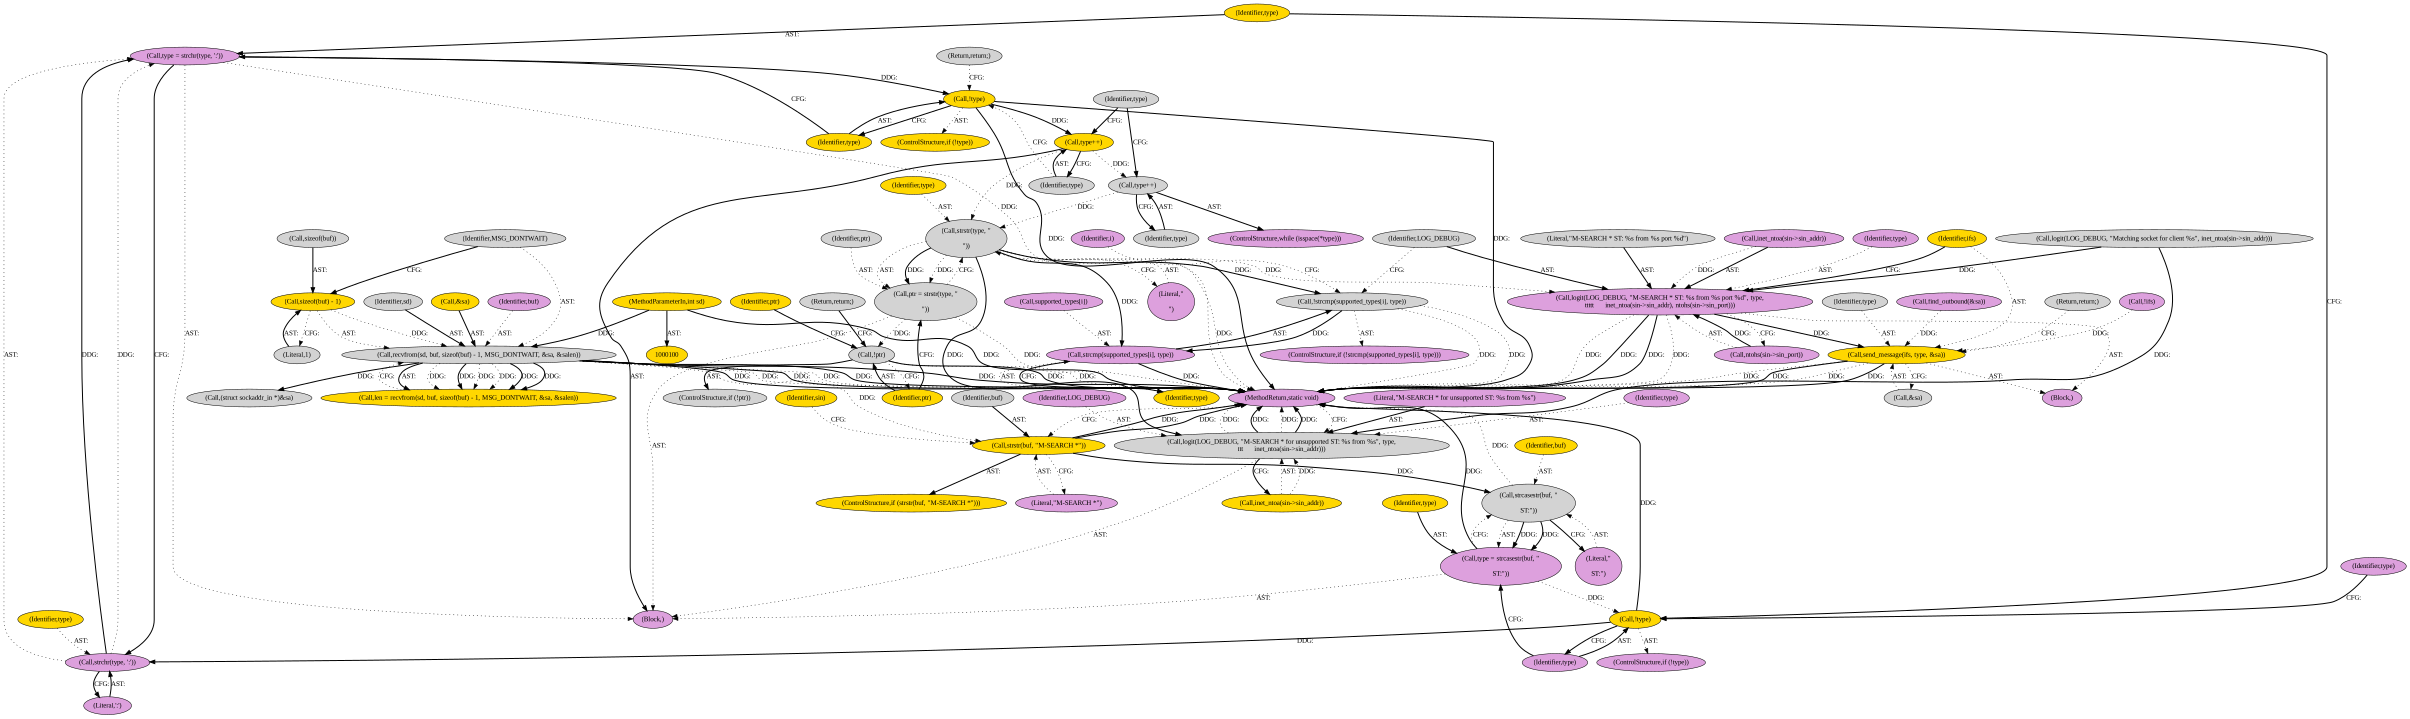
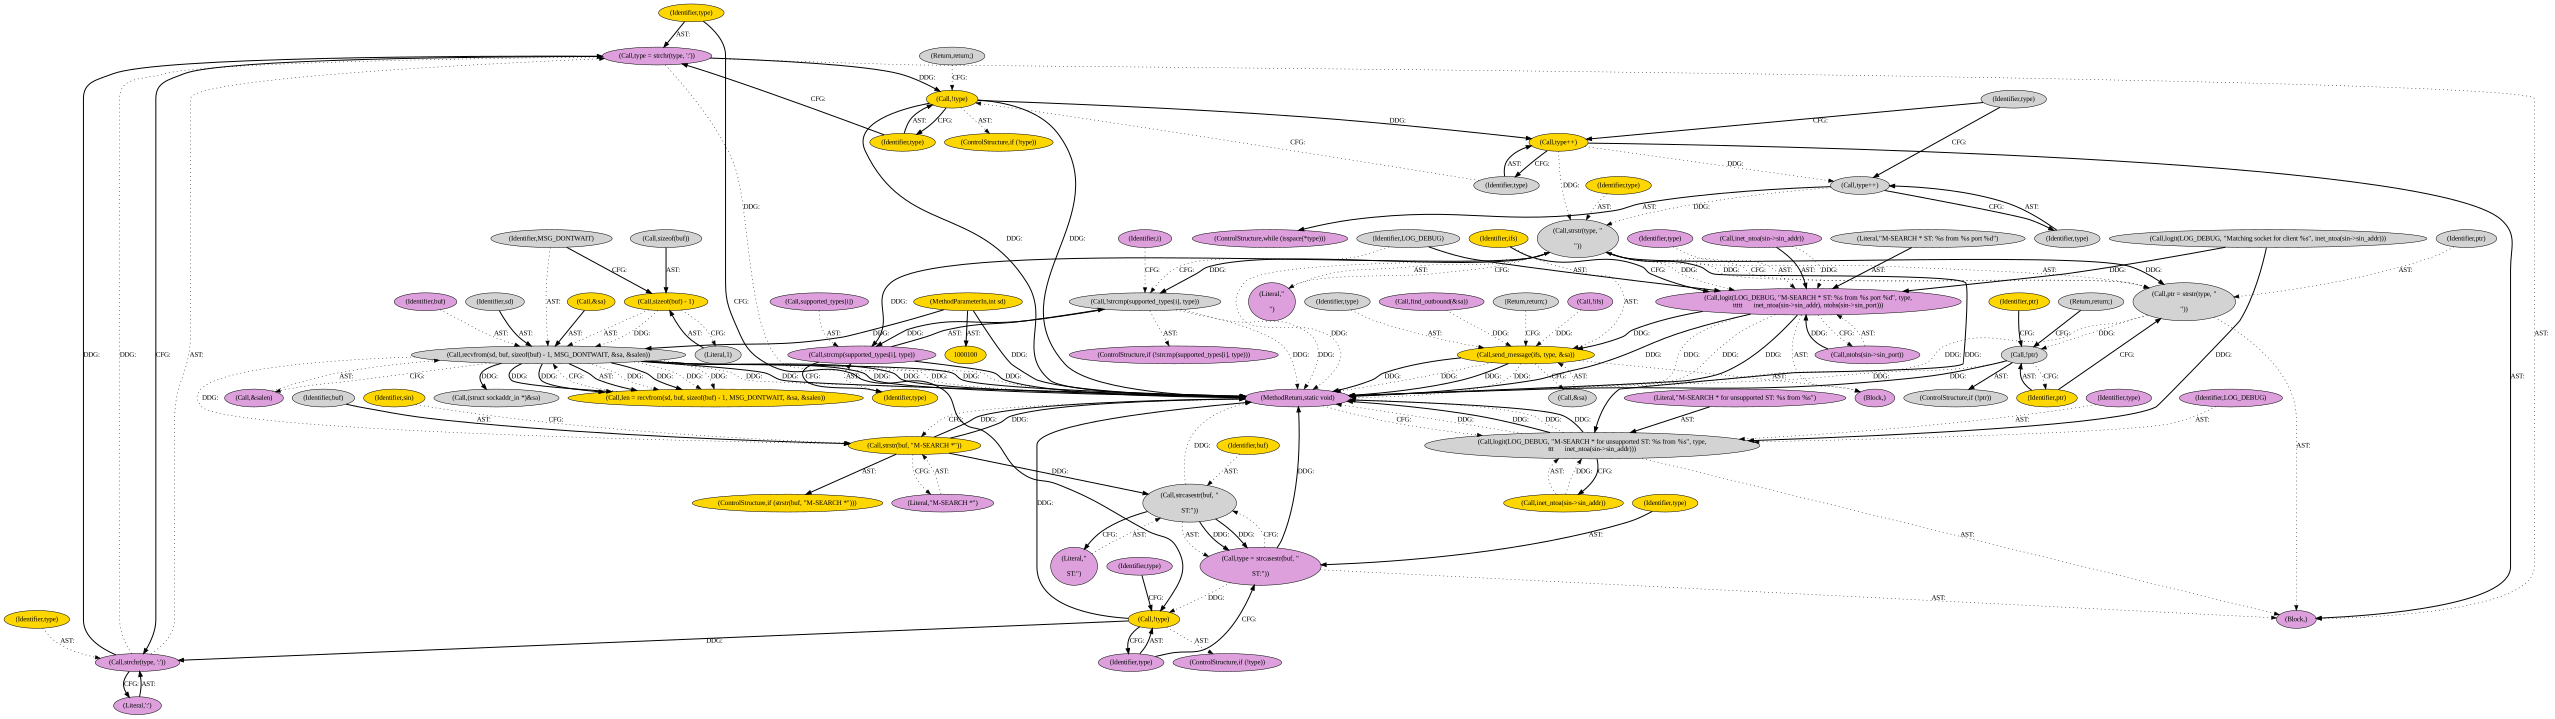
node "(Call,&salen)": added
